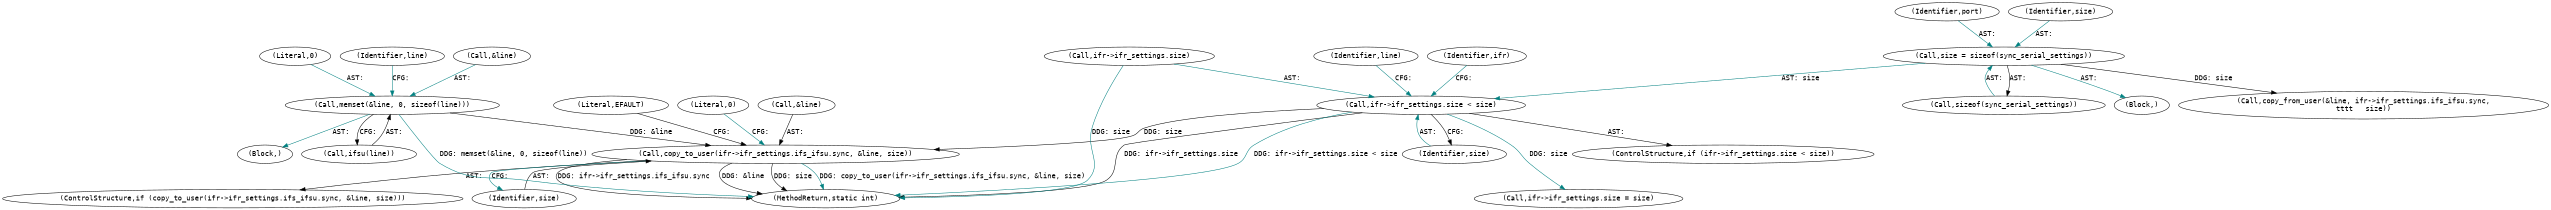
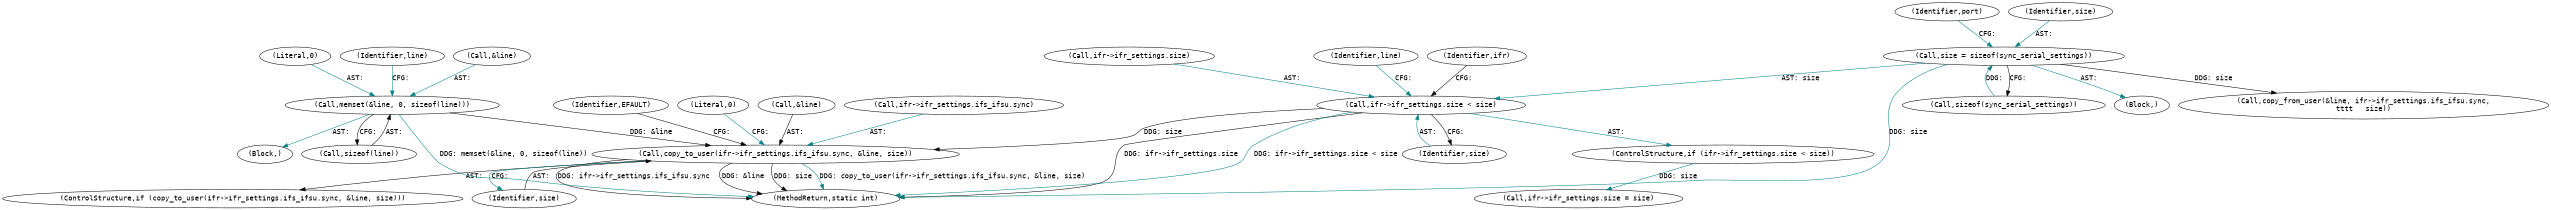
edge "(Identifier,port)" -> "(Call,size = sizeof(sync_serial_settings))": label "AST: " -> "CFG: "
edge "(Call,sizeof(sync_serial_settings))" -> "(Call,size = sizeof(sync_serial_settings))": label "AST: " -> "DDG: "
edge "(Call,size = sizeof(sync_serial_settings))" -> "(Call,sizeof(sync_serial_settings))": label "AST: " -> "CFG: "
edge "(Identifier,ifr)" -> "(Call,ifr->ifr_settings.size < size)": color teal -> black
node "(Literal,EFAULT)": label "(Literal,EFAULT)" -> "(Identifier,EFAULT)"
node "(Call,ifr->ifr_settings.ifs_ifsu.sync)": added
edge "(Call,ifr->ifr_settings.size < size)" -> "(ControlStructure,if (ifr->ifr_settings.size < size))": color black -> teal
edge "(Call,ifr->ifr_settings.size < size)" -> "(Call,ifr->ifr_settings.size = size)": now "(ControlStructure,if (ifr->ifr_settings.size < size))" -> "(Call,ifr->ifr_settings.size = size)"
node "(Call,ifsu(line))": label "(Call,ifsu(line))" -> "(Call,sizeof(line))"
edge "(Call,ifr->ifr_settings.size)" -> "(MethodReturn,static int)": now "(Call,size = sizeof(sync_serial_settings))" -> "(MethodReturn,static int)"
